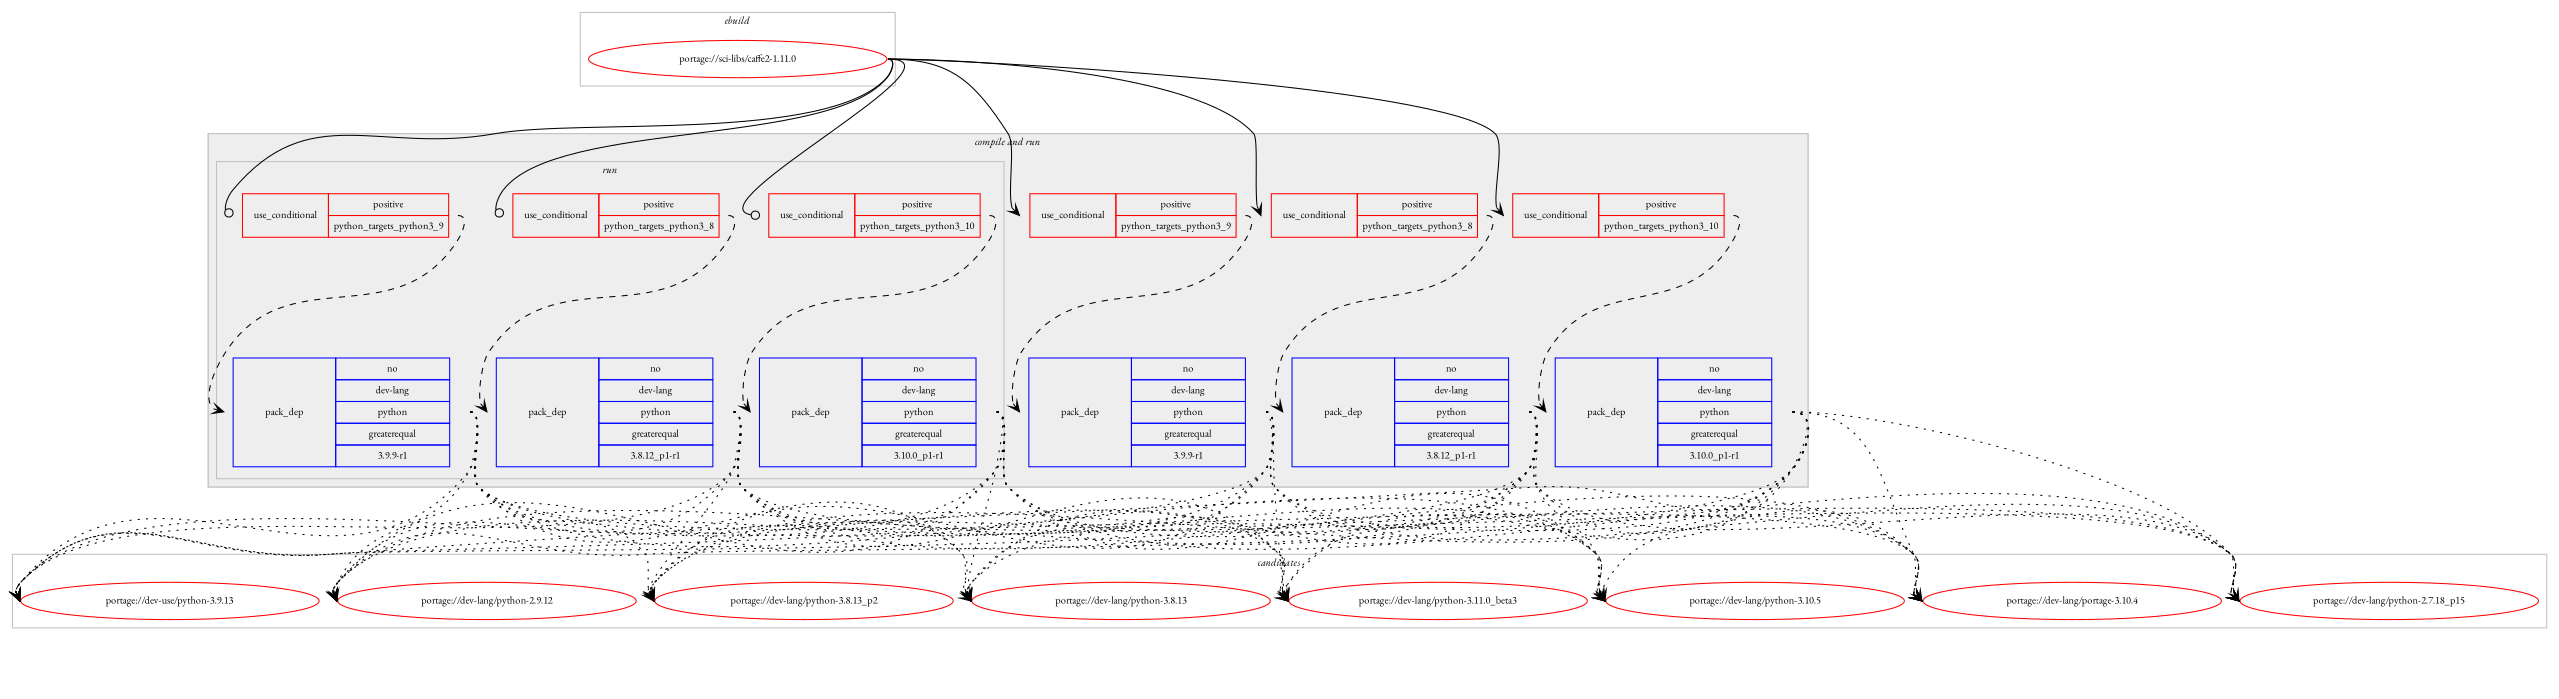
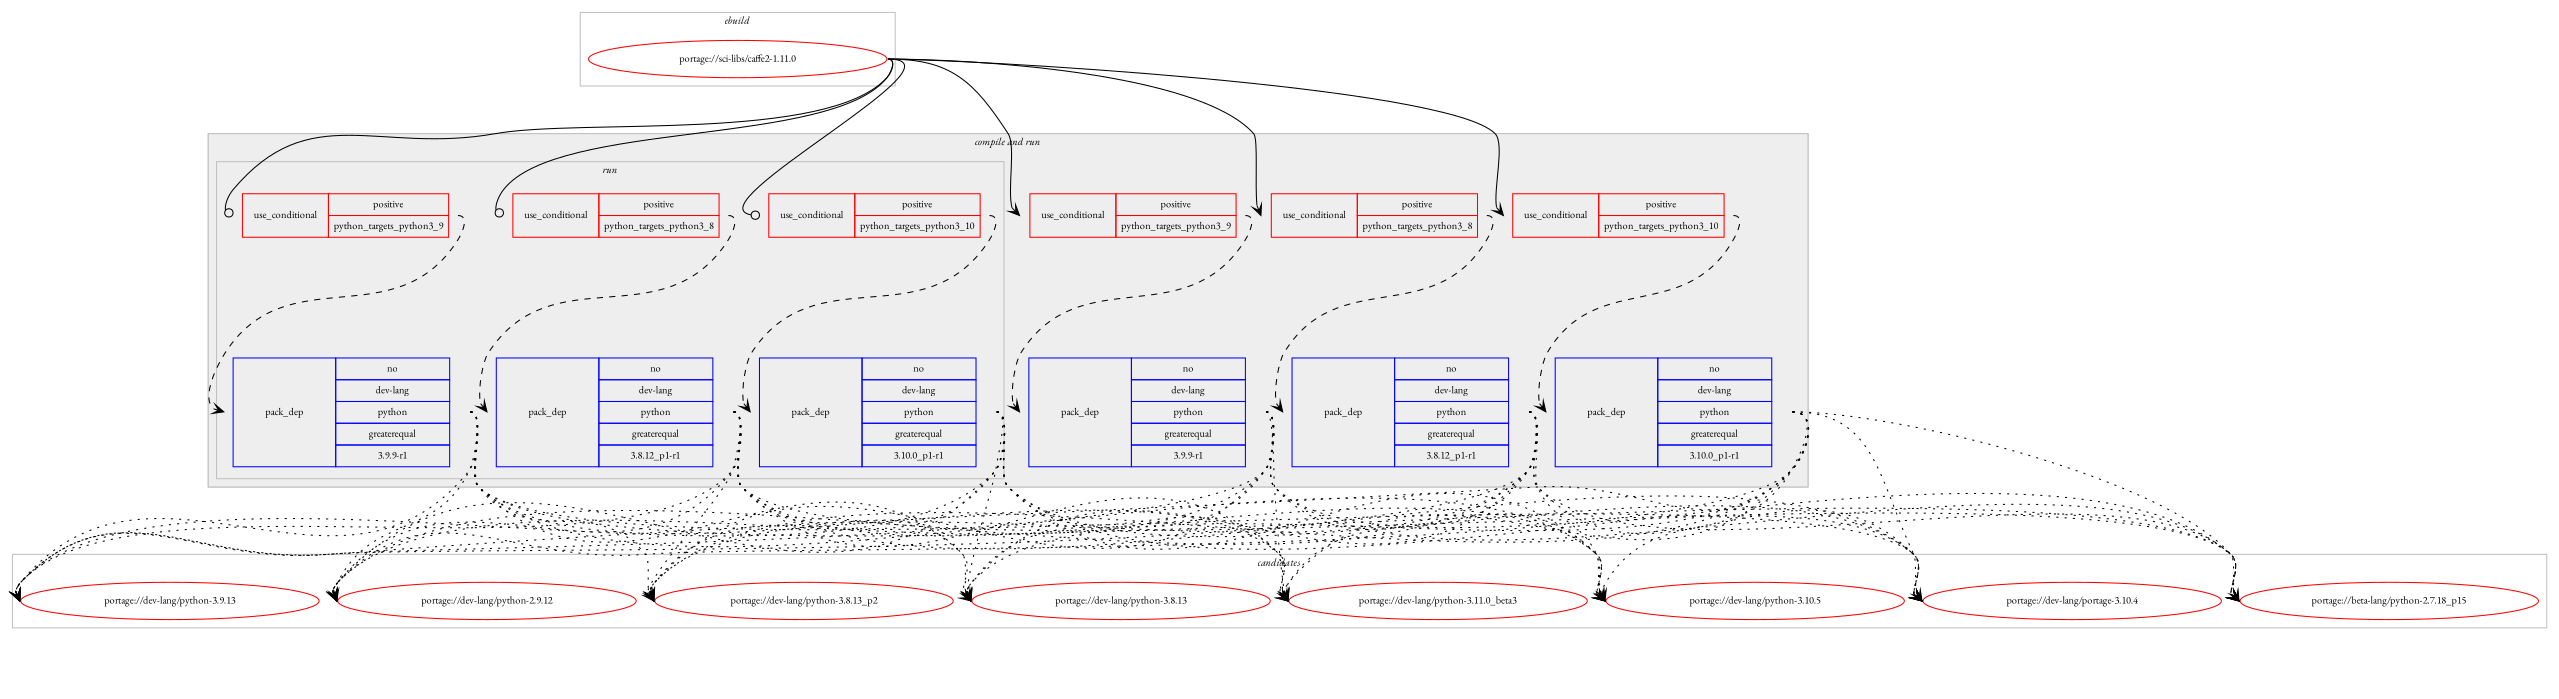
node "portage://dev-use/python-3.9.13": label "portage://dev-use/python-3.9.13" -> "portage://dev-lang/python-3.9.13"
node "portage://dev-lang/python-2.7.18_p15": label "portage://dev-lang/python-2.7.18_p15" -> "portage://beta-lang/python-2.7.18_p15"
